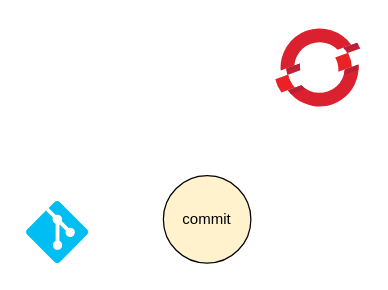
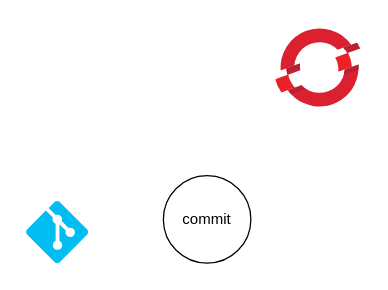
node "commit": fillcolor #fff2cc -> #ffffff
